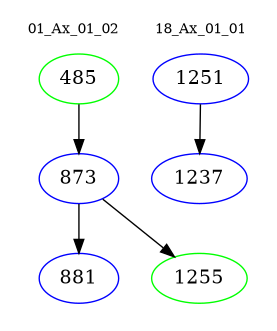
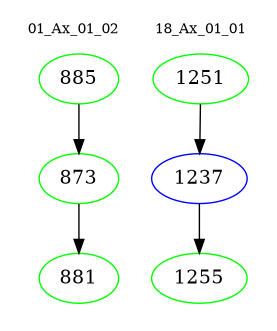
node "485": label "485" -> "885"
node "1251": color blue -> green
node "873": color blue -> green
edge "873" -> "1255": now "1237" -> "1255"
node "881": color blue -> green
